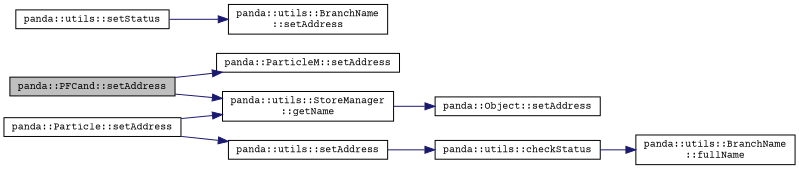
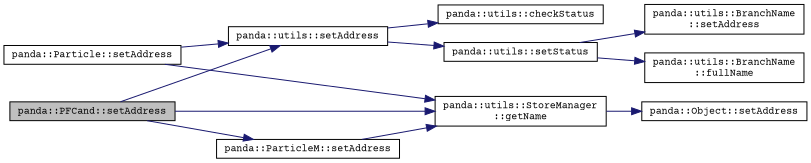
edge "panda::utils::setAddress" -> "panda::utils::setStatus": added
edge "panda::PFCand::setAddress" -> "panda::utils::setAddress": added
edge "panda::ParticleM::setAddress" -> "panda::utils::StoreManager ::getName": added
edge "panda::utils::checkStatus" -> "panda::utils::BranchName ::fullName": now "panda::utils::setStatus" -> "panda::utils::BranchName ::fullName"
